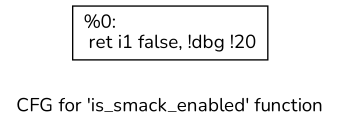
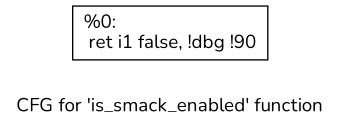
node "%0:": text "ret i1 false, !dbg !20" -> "ret i1 false, !dbg !90"
